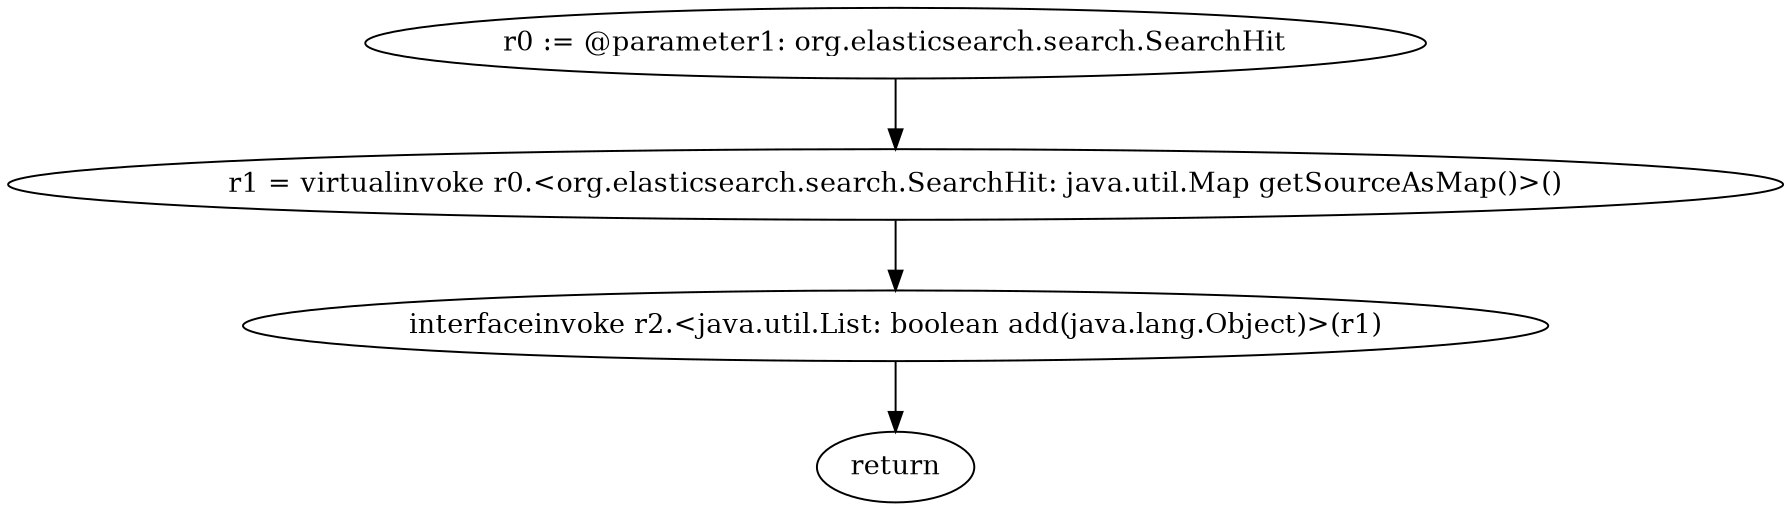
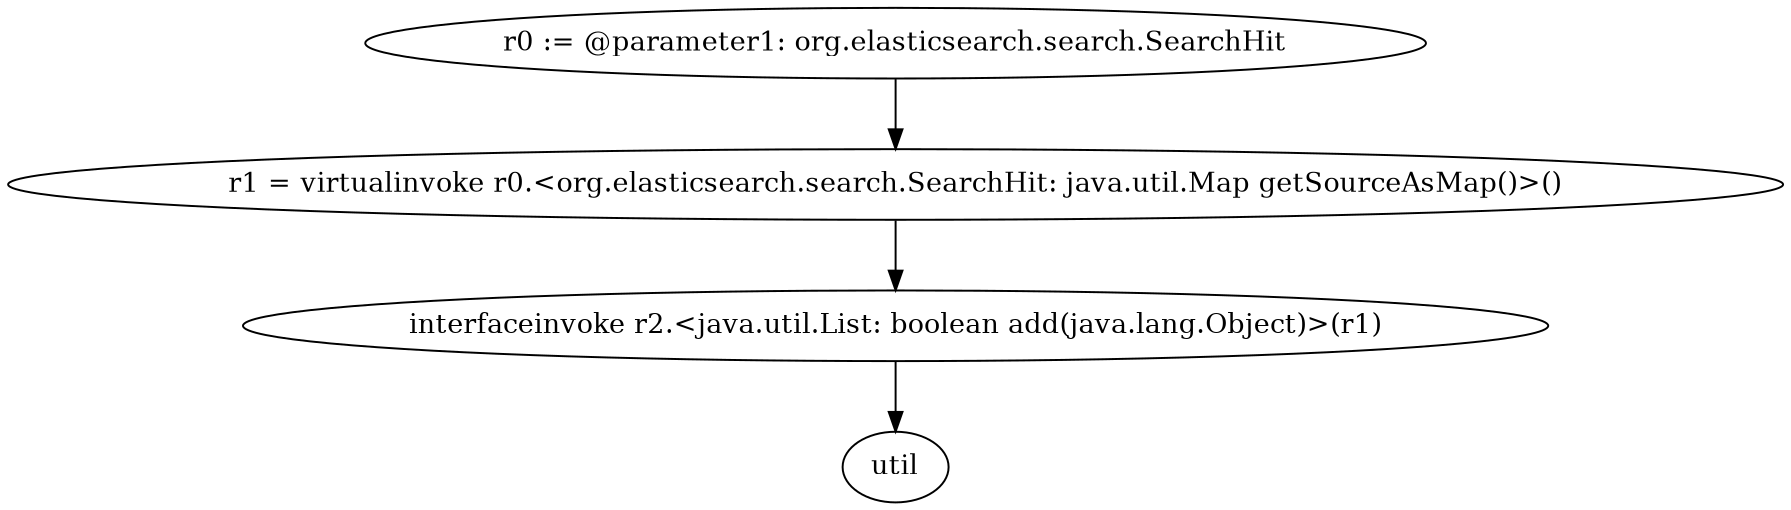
node "return": label "return" -> "util"
